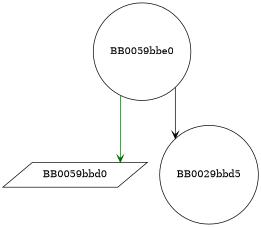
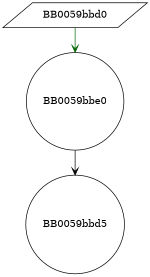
edge "BB0059bbe0" -> "BB0059bbd0": reversed
node "BB0029bbd5": label "BB0029bbd5" -> "BB0059bbd5"
